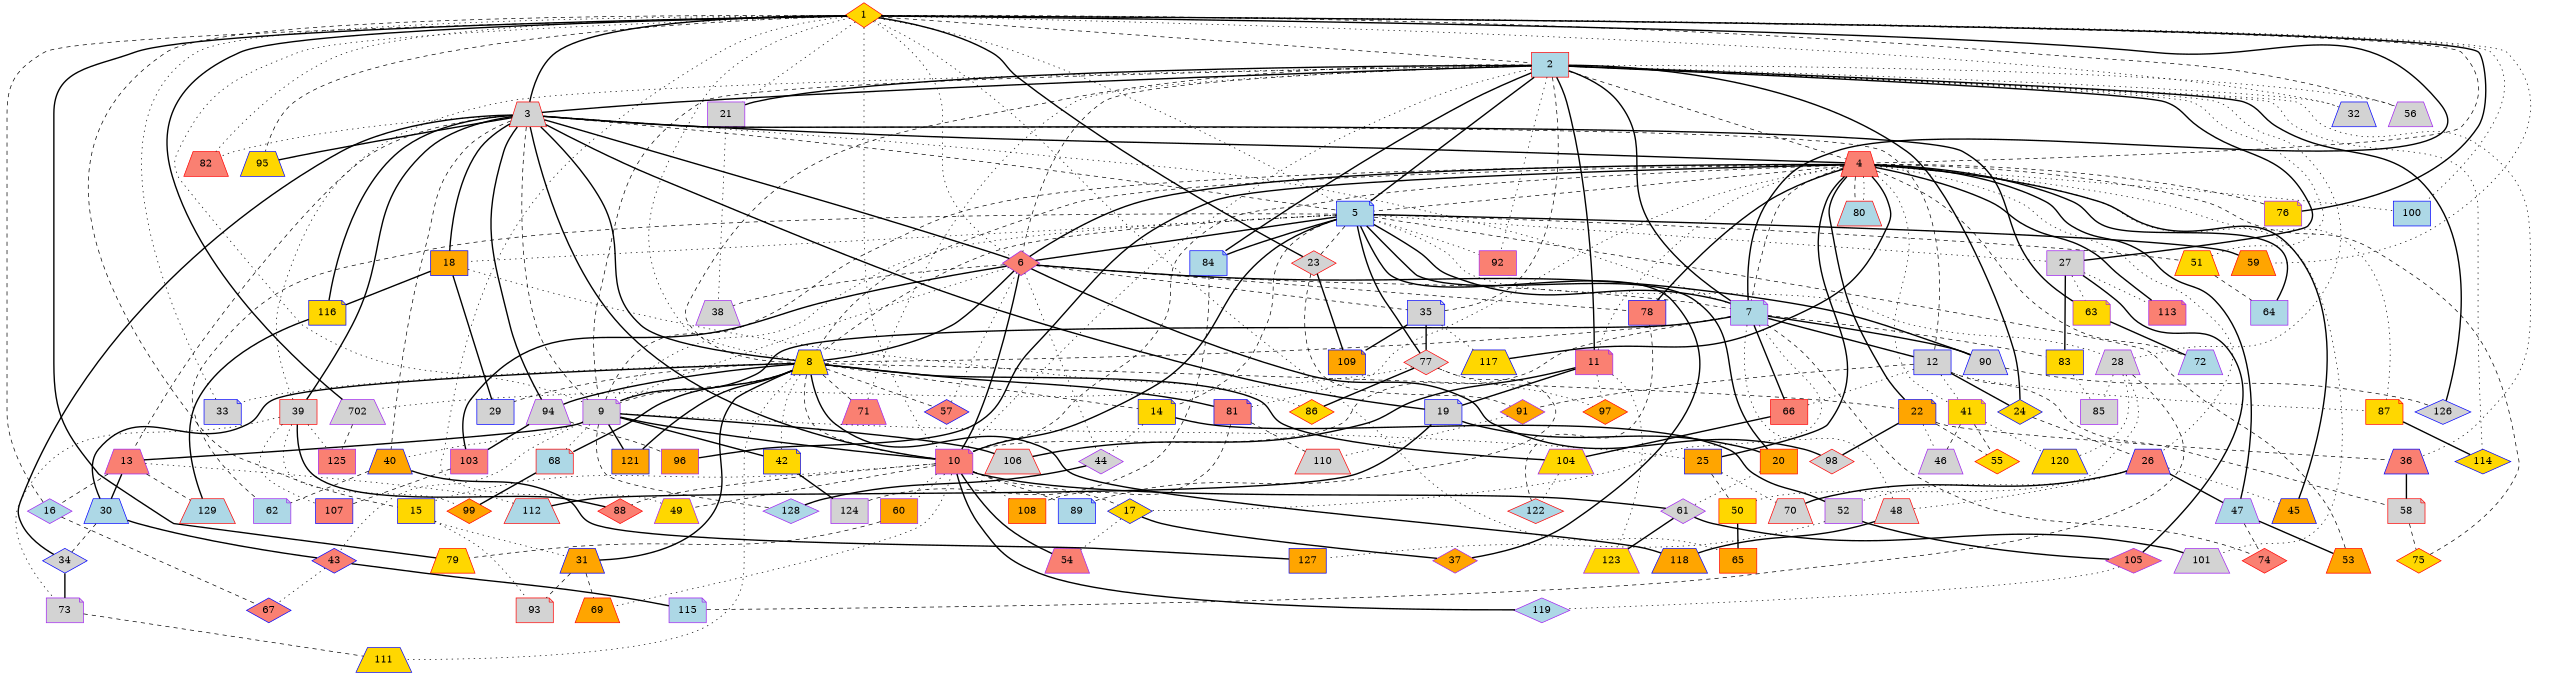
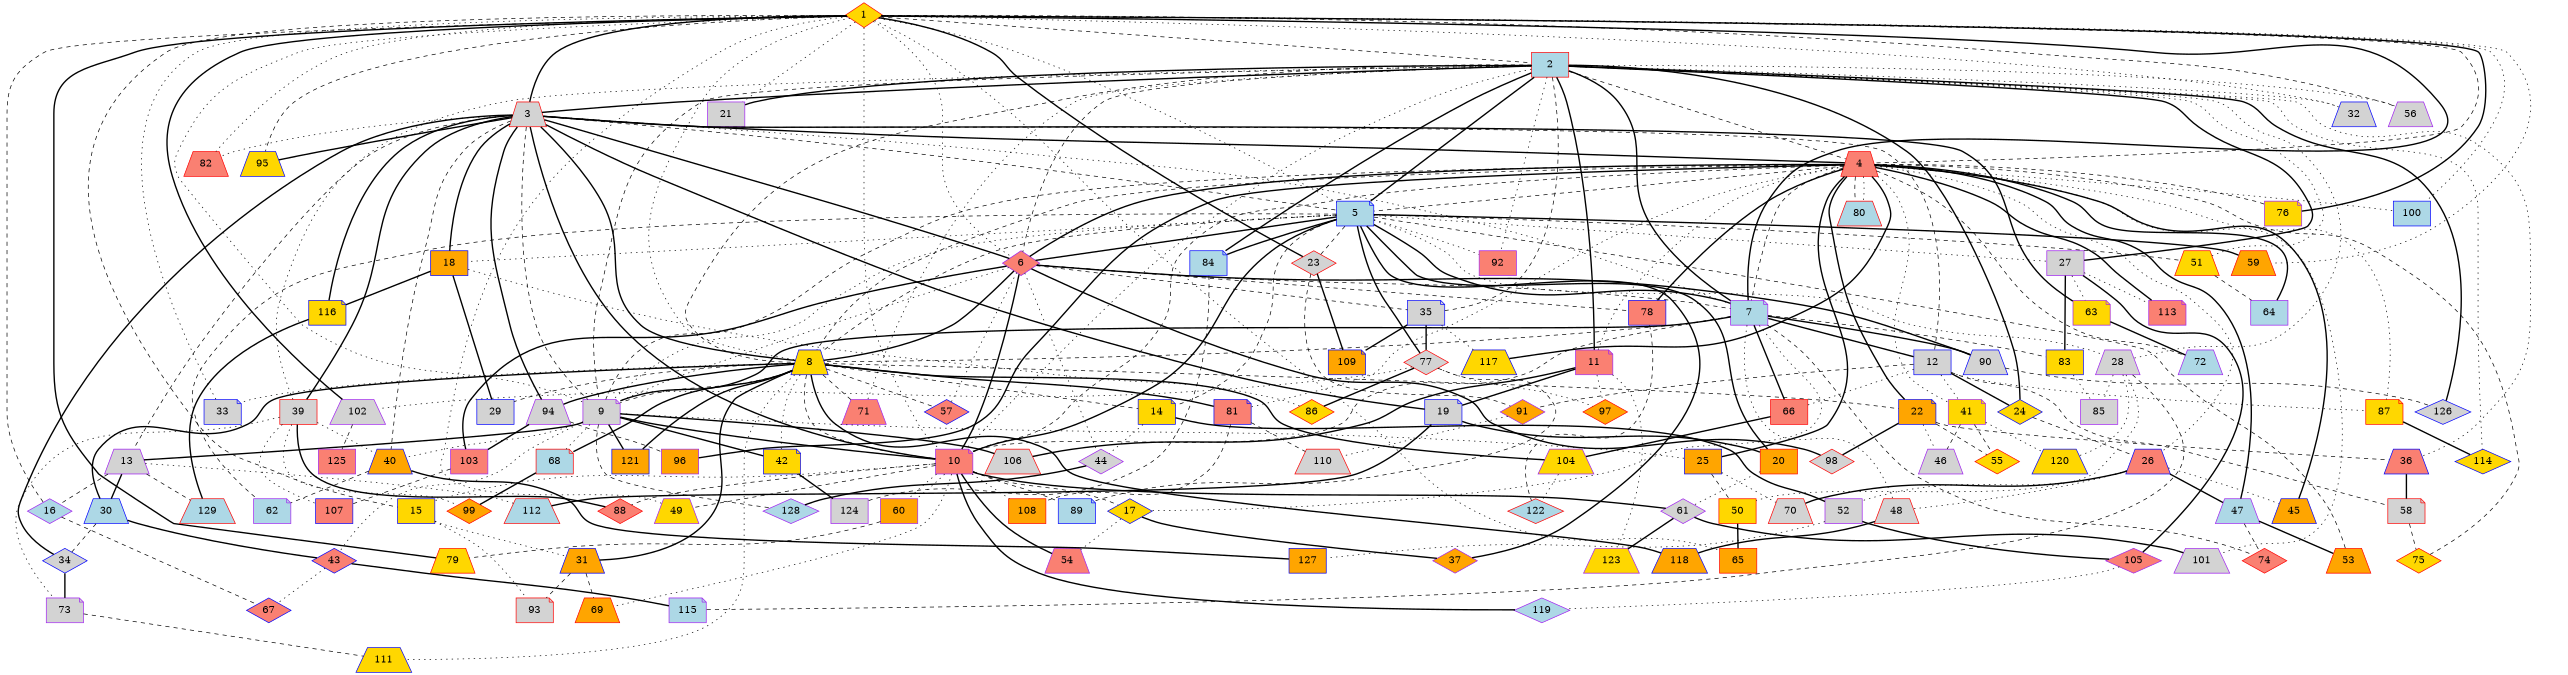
node "38": removed
node "702": label "702" -> "102"
edge "39" -- "125": now "39" -- "40"
node "13": fillcolor salmon -> lightgrey
